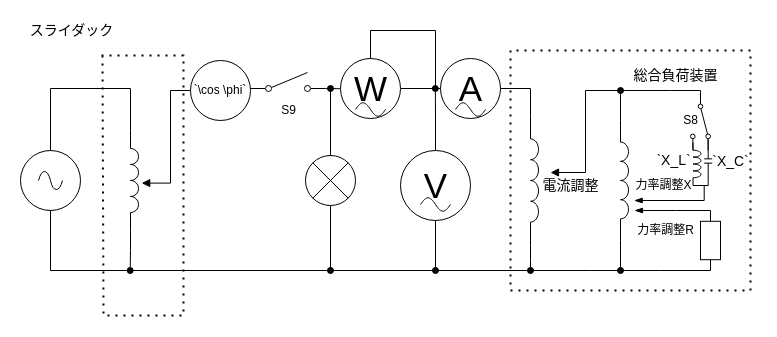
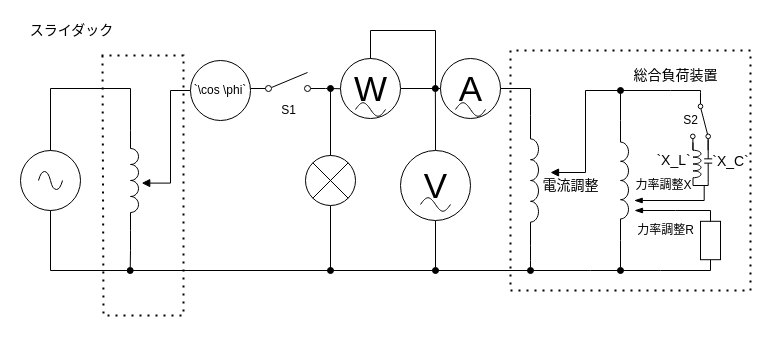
node "S9": label "S9" -> "S1"
node "S8": label "S8" -> "S2"
